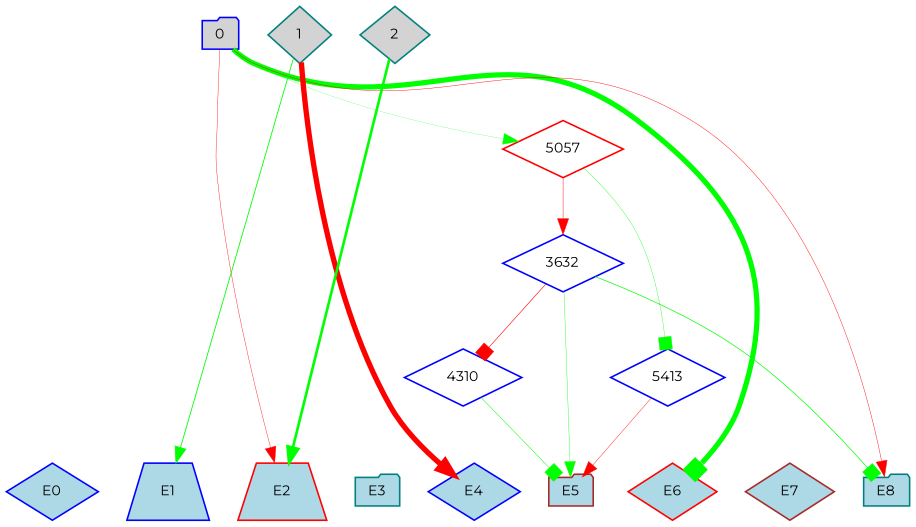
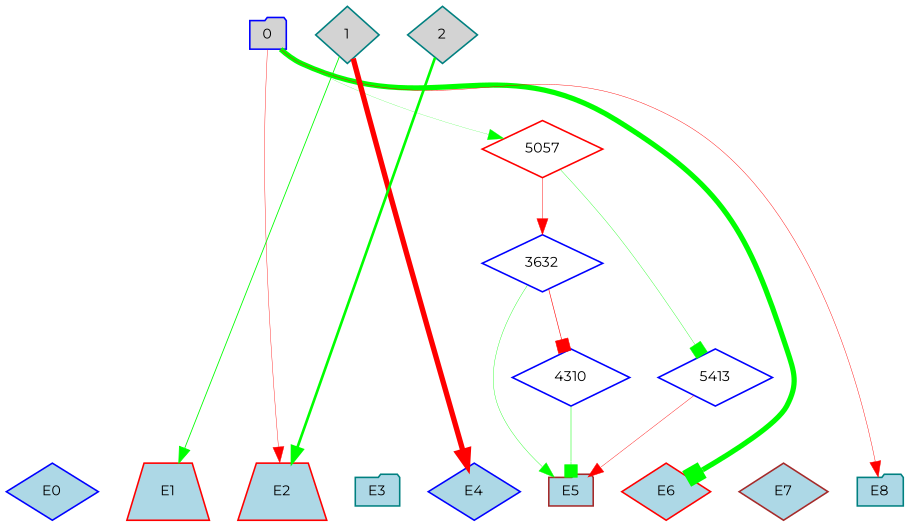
edge "3632" -> "E8": removed
node "E1": color blue -> red
